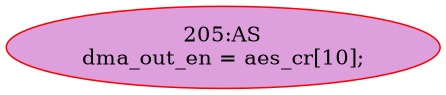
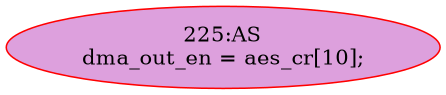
node "205:AS dma_out_en = aes_cr[10];": label "205:AS dma_out_en = aes_cr[10];" -> "225:AS dma_out_en = aes_cr[10];"
